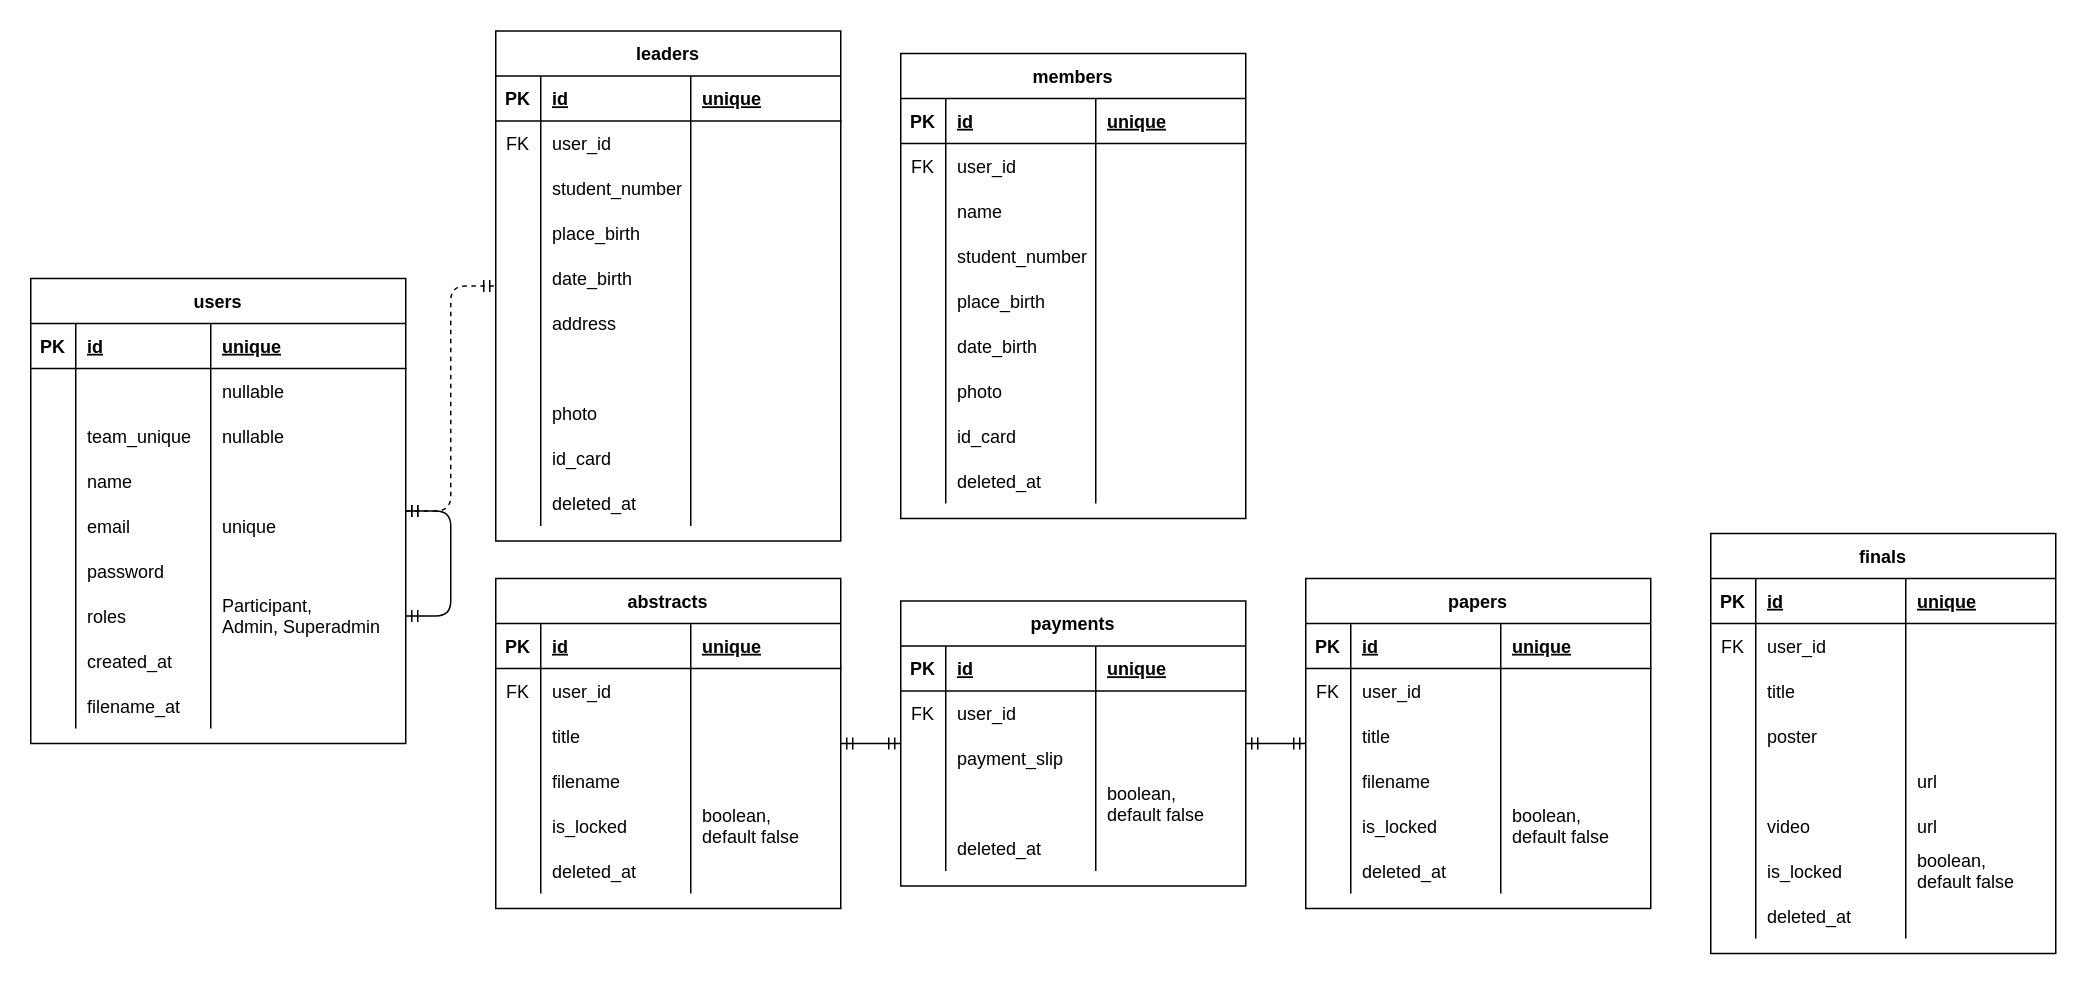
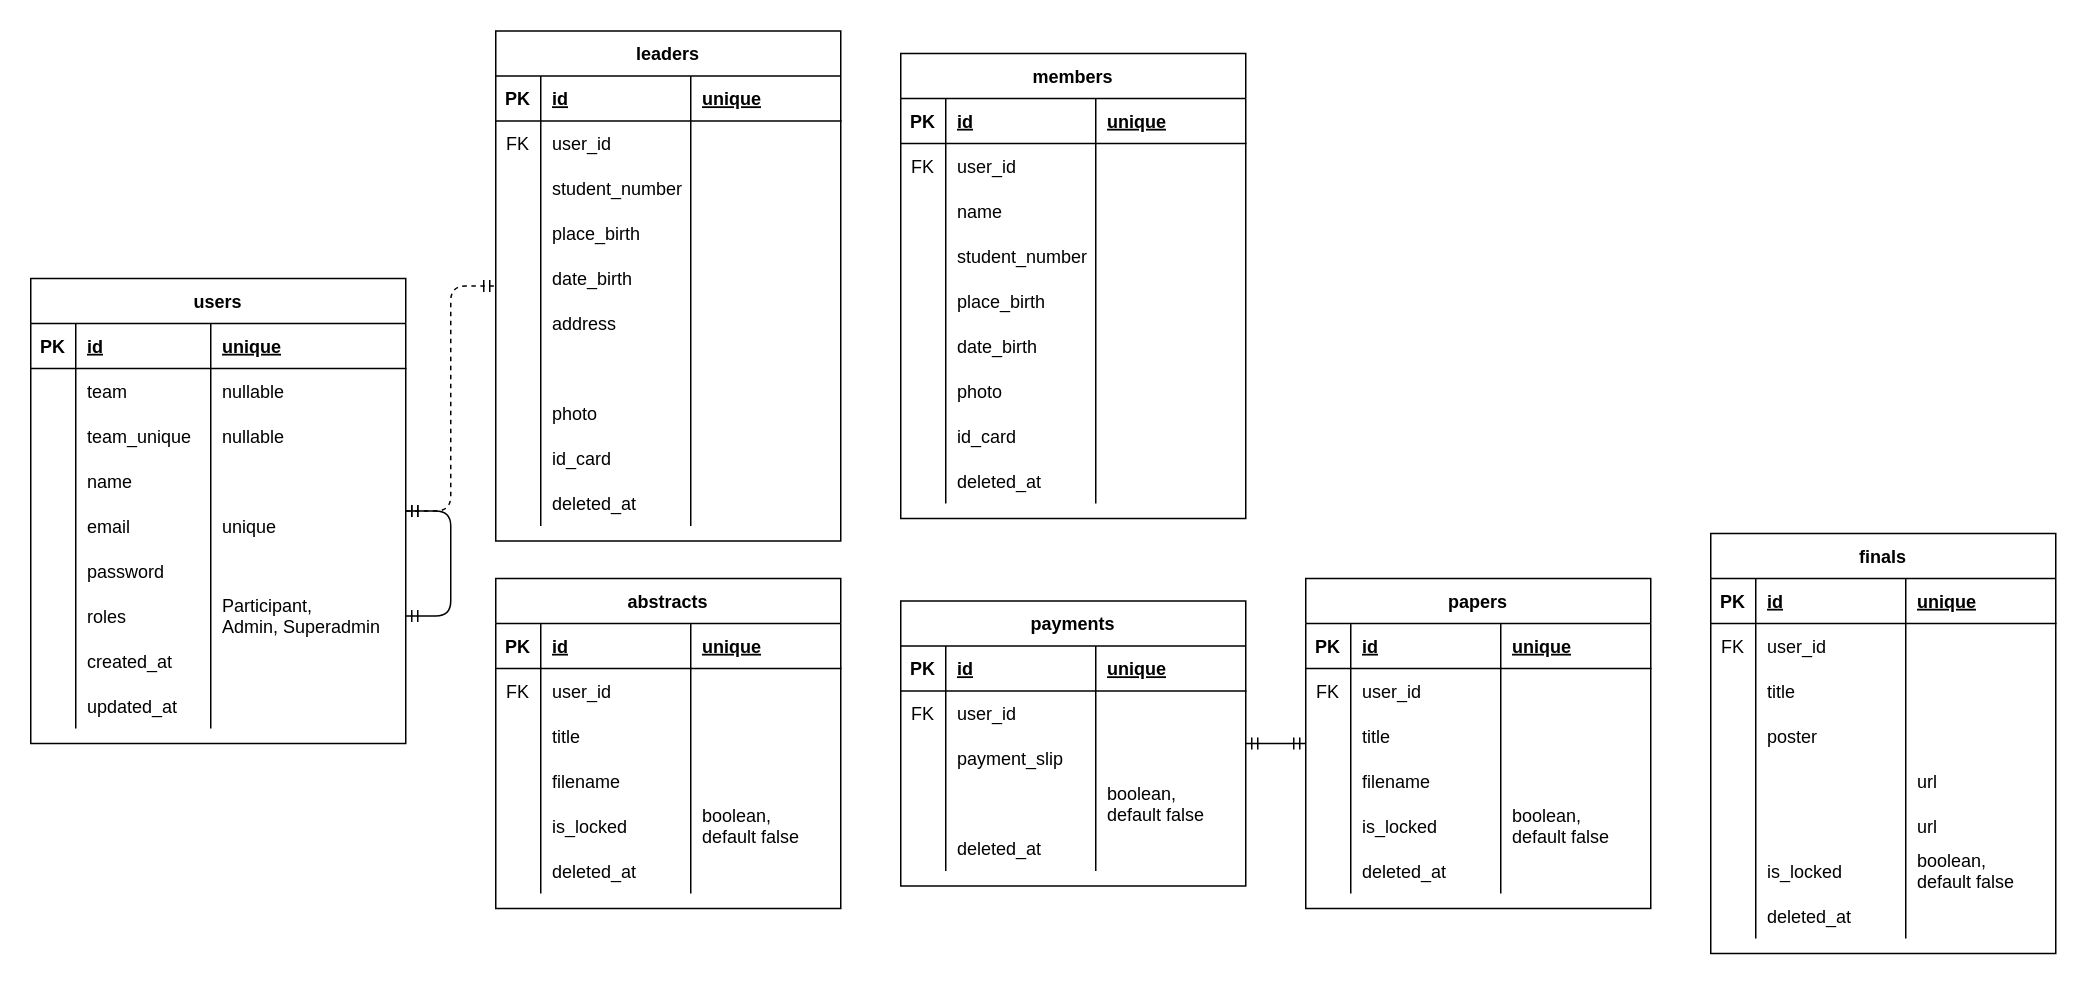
node "team": added
node "filename_at": label "filename_at" -> "updated_at"
edge "abstracts" -- "payments": removed
node "video": removed
